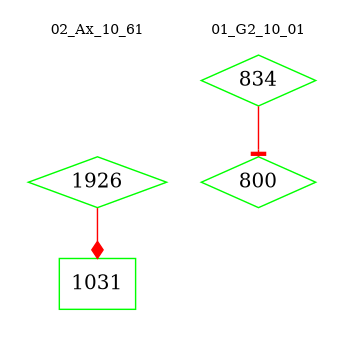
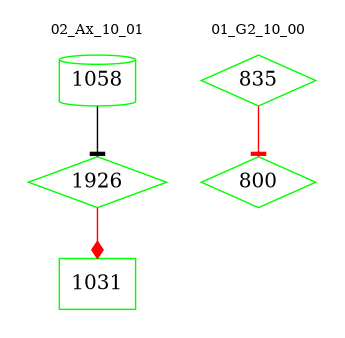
cluster "02_Ax_10_61": label "02_Ax_10_61" -> "02_Ax_10_01"
cluster "01_G2_10_01": label "01_G2_10_01" -> "01_G2_10_00"
node "1058": added
node "834": label "834" -> "835"
